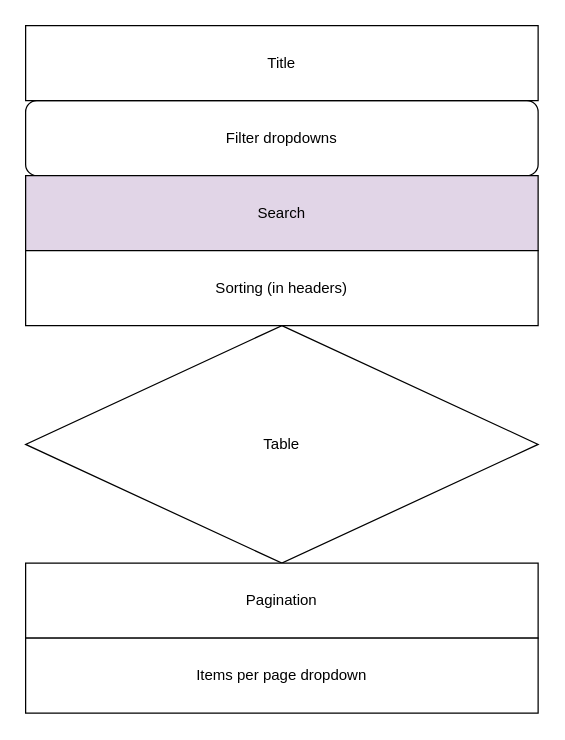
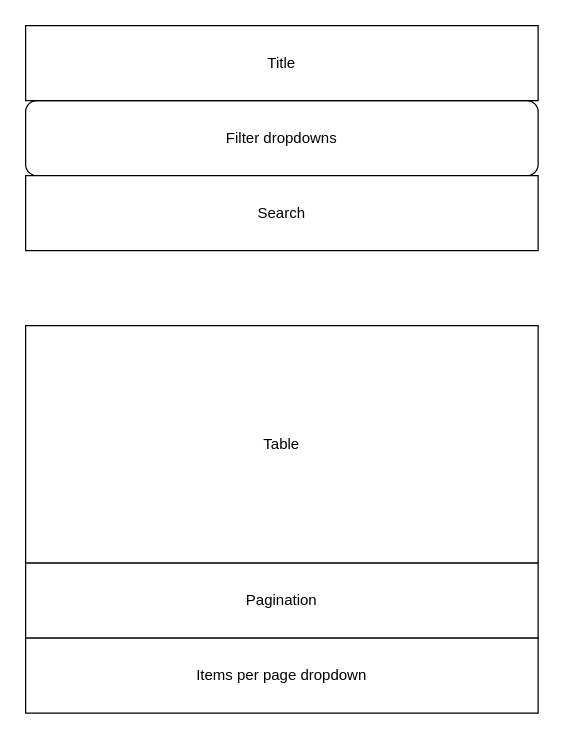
node "Search": fillcolor #e1d5e7 -> #ffffff
node "Sorting (in headers)": removed
node "Table": shape diamond -> rectangle
